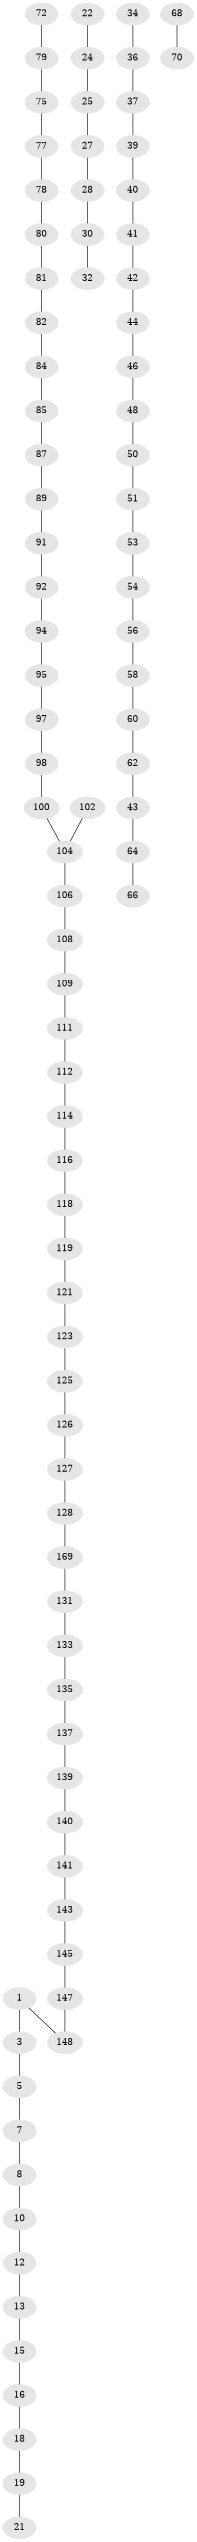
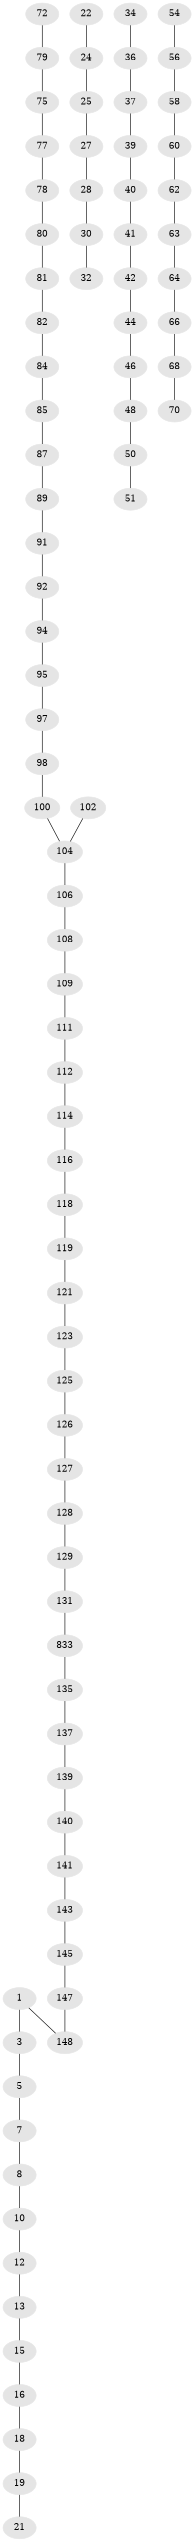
edge "66" -- "68": added
node "53": removed
node "43": label "43" -> "63"
node "169": label "169" -> "129"
node "133": label "133" -> "833"
